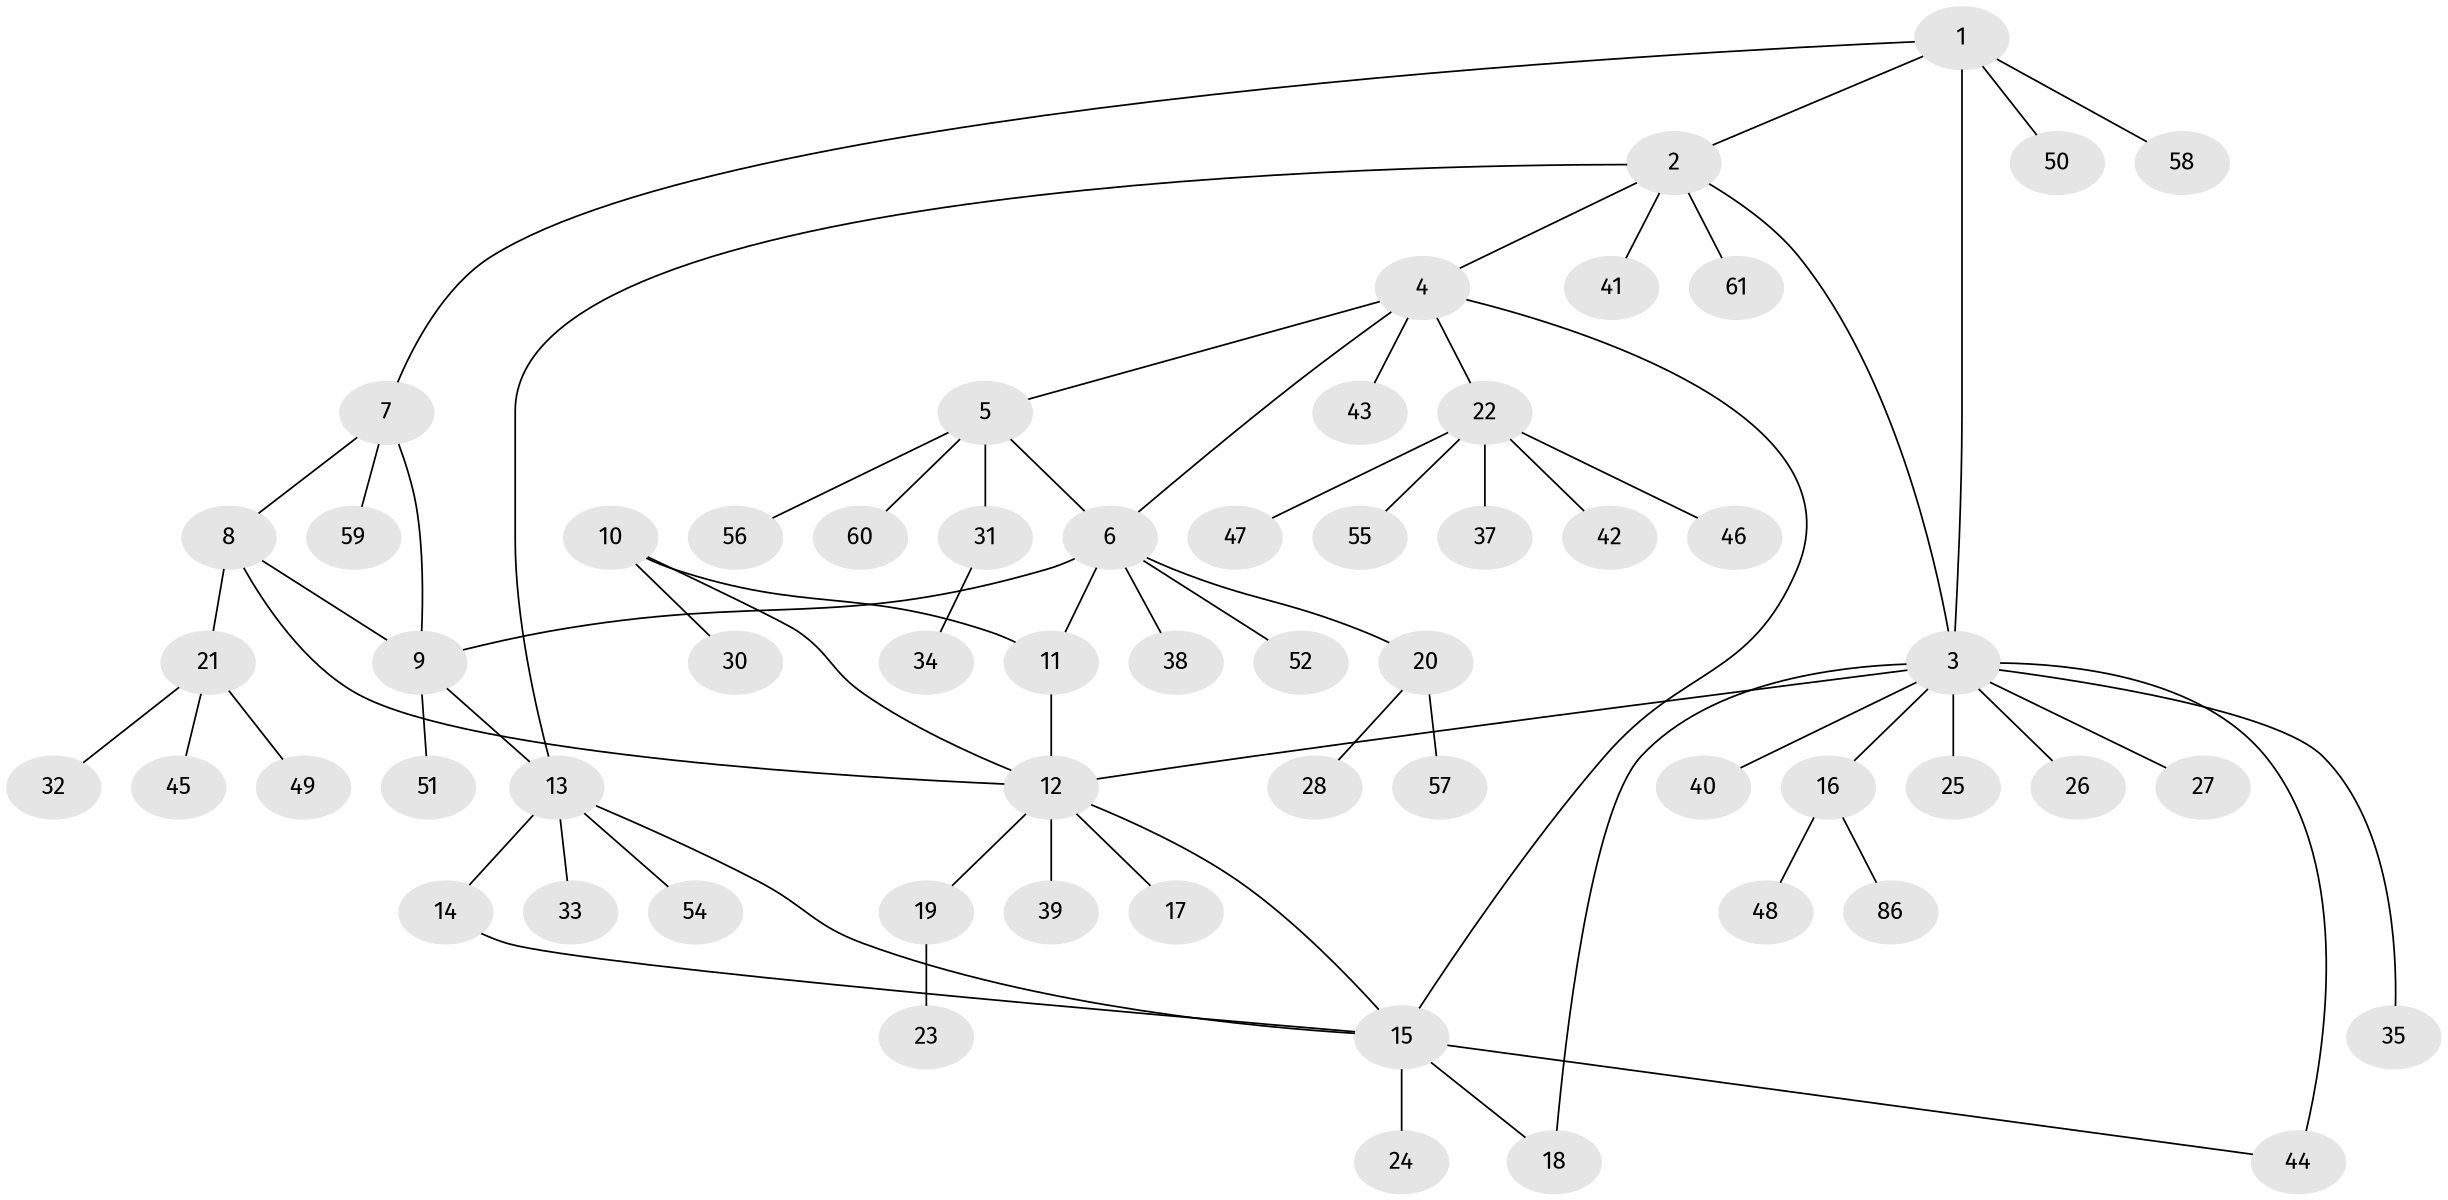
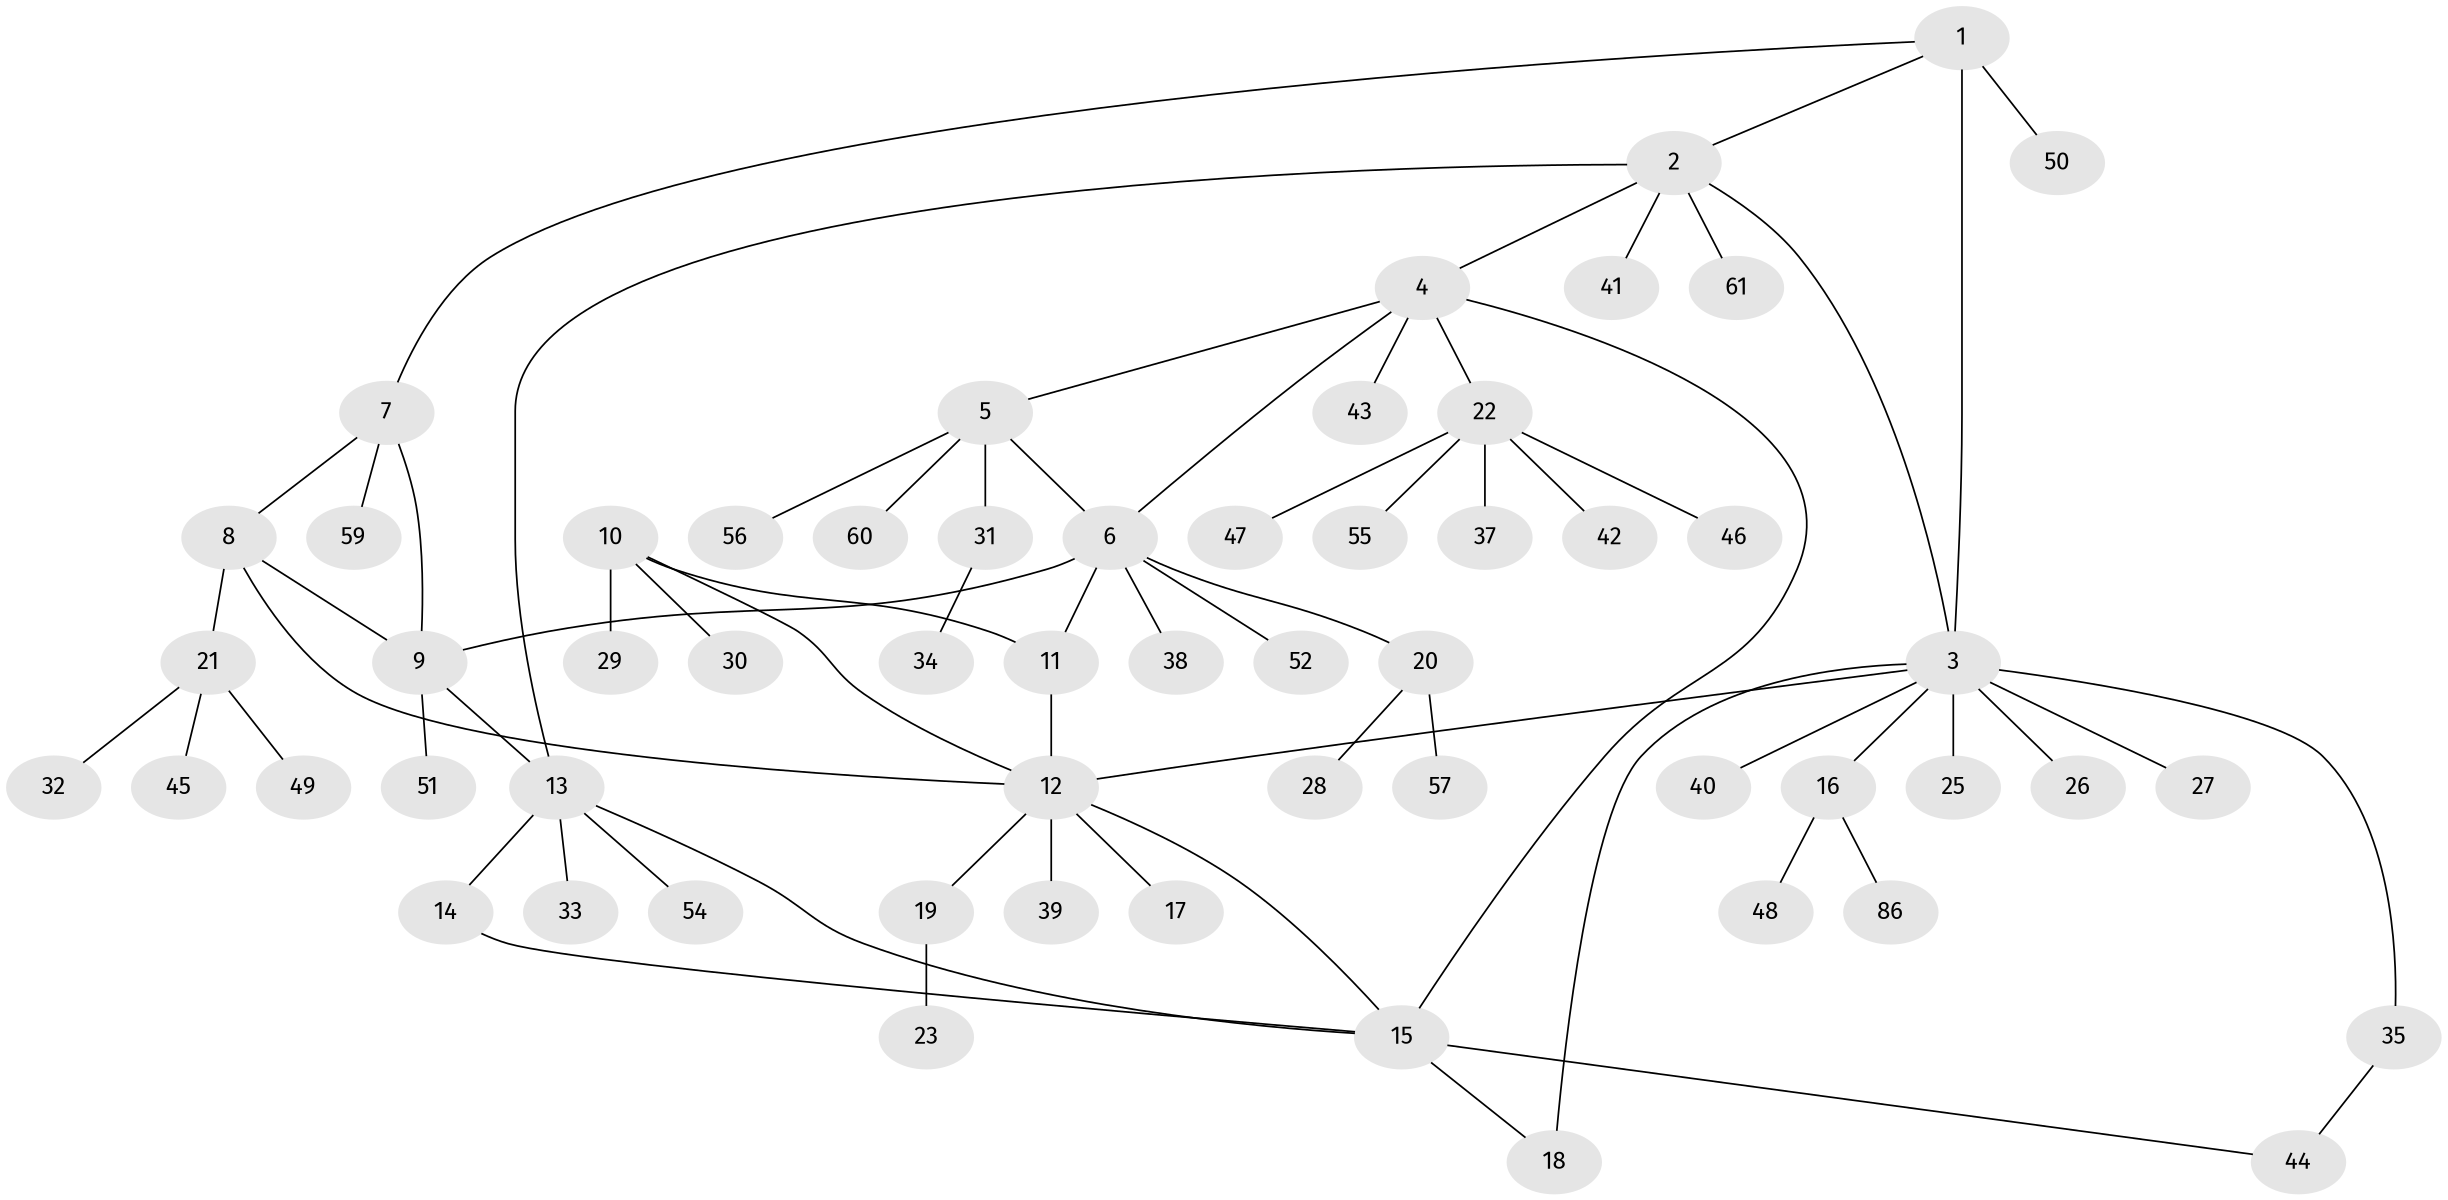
node "58": removed
node "29": added
edge "3" -- "44": now "35" -- "44"
node "24": removed
